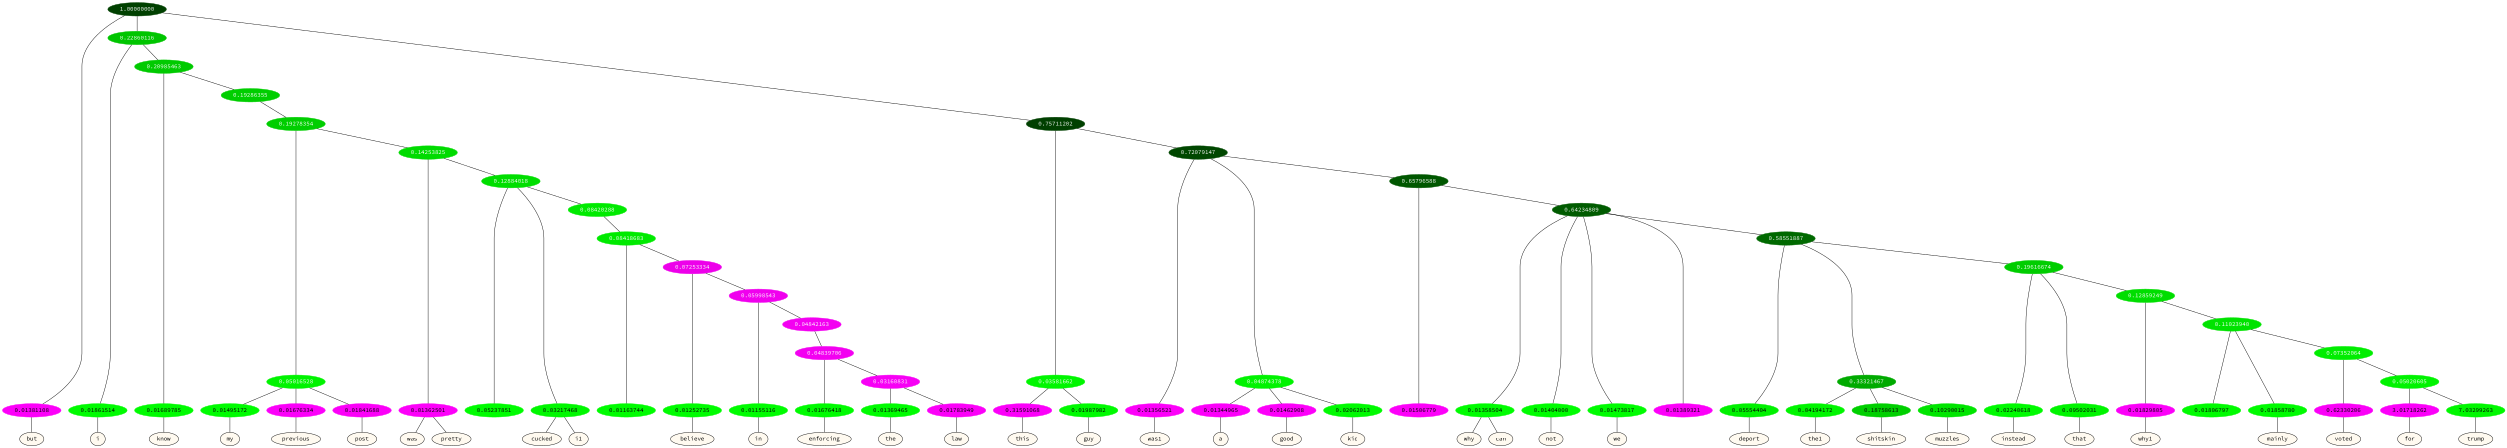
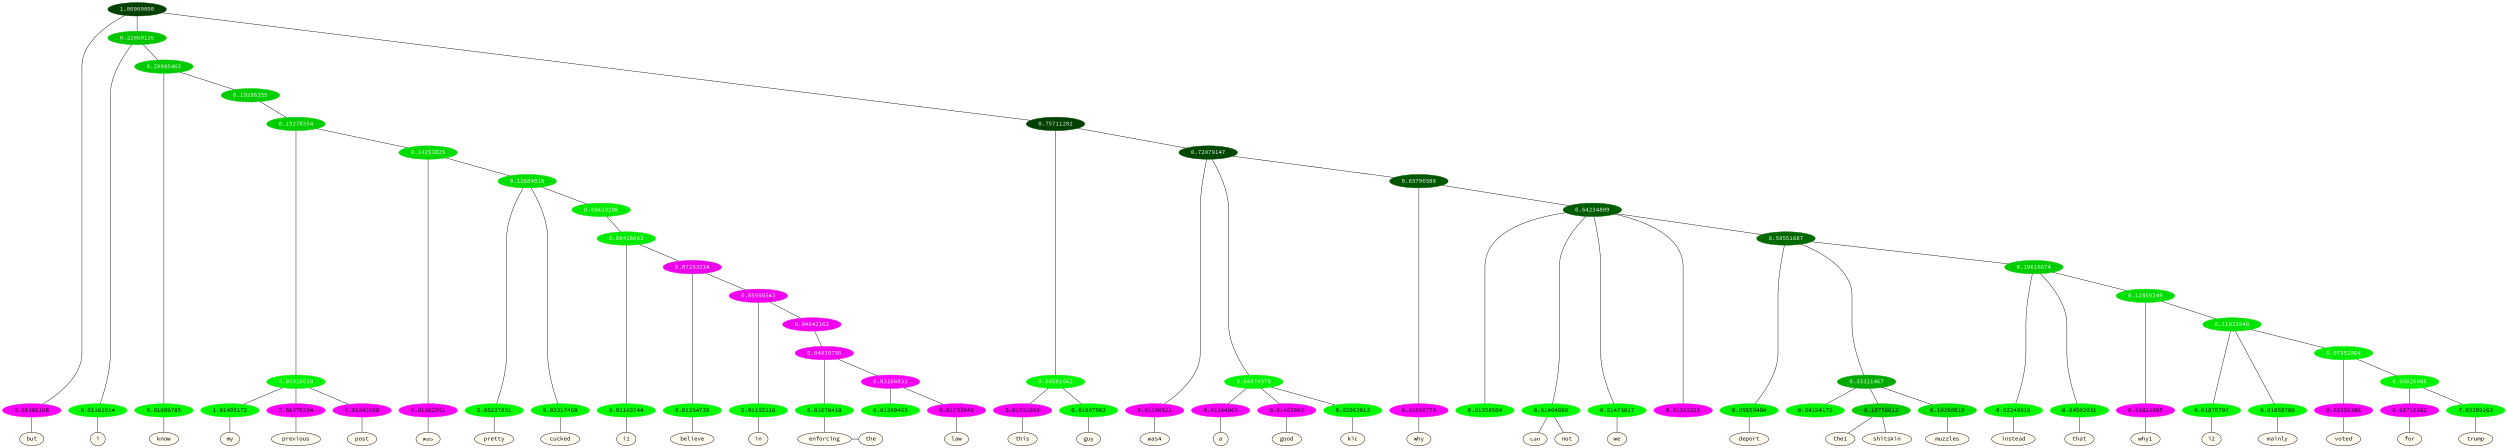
node "0.01861514": label "0.01861514" -> "0.01161514"
node "0.01495172": label "0.01495172" -> "1.01495172"
node "0.01841688": label "0.01841688" -> "0.01841698"
node "0.01252735": label "0.01252735" -> "0.01254735"
node "0.31591068": label "0.31591068" -> "0.01591068"
node "0.05554404": label "0.05554404" -> "0.05550404"
node "0.09502031": label "0.09502031" -> "0.04502031"
node "0.01806797": label "0.01806797" -> "0.01876797"
node "3.01718262": label "3.01718262" -> "0.01718262"
edge "0.01362501" -- "pretty": now "0.05237851" -- "pretty"
edge "0.03217468" -- "i1": now "0.01163744" -- "i1"
edge "0.01369465" -- "the": now "enforcing" -- "the"
edge "0.01358504" -- "why": now "0.01506779" -- "why"
edge "0.01358504" -- "can": now "0.01404000" -- "can"
edge "0.04194172" -- "the1": now "0.18758613" -- "the1"
node "was1": label "was1" -> "was4"
node "i2": added
